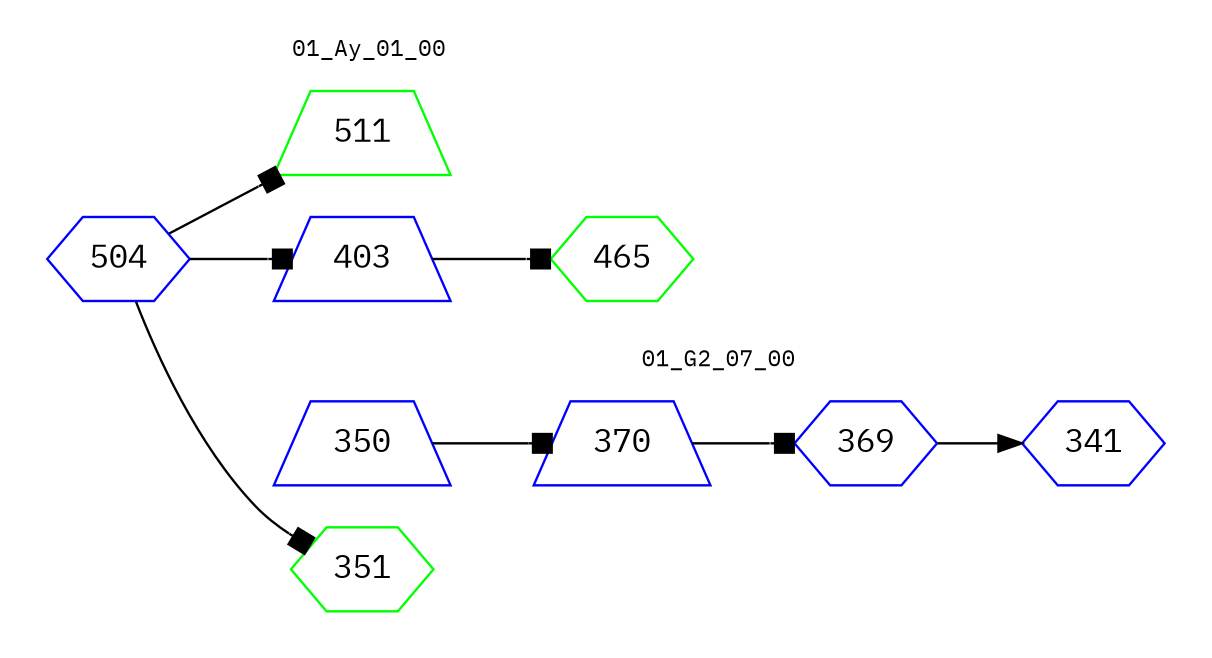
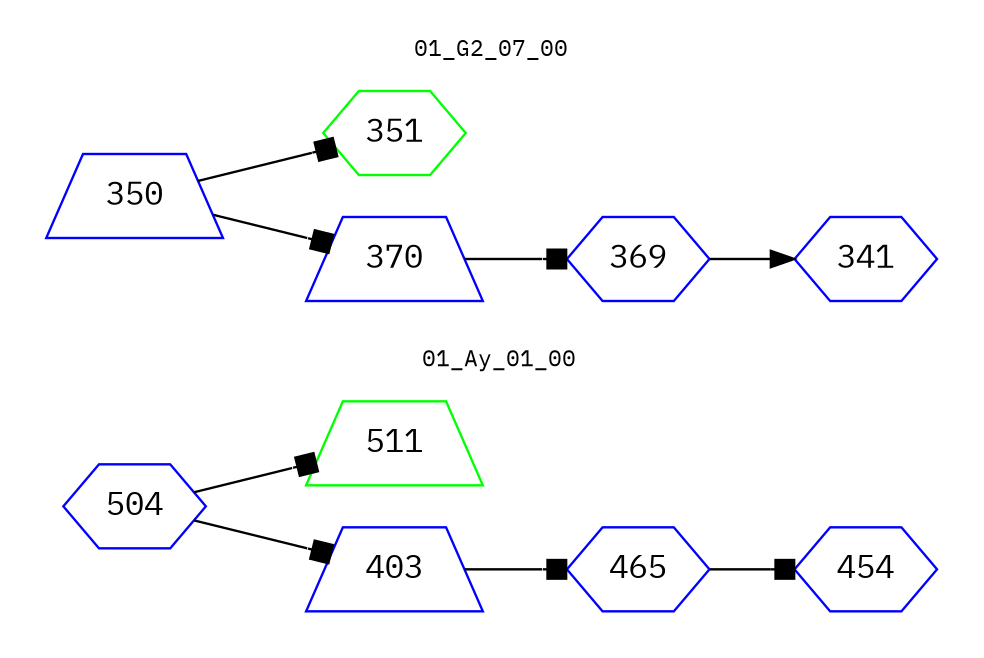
node "465": color green -> blue
edge "504" -> "351": now "350" -> "351"
node "454": added
